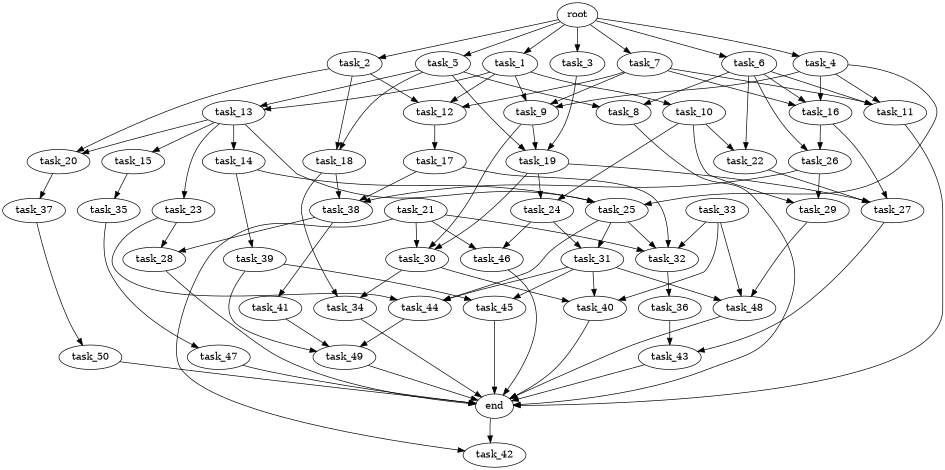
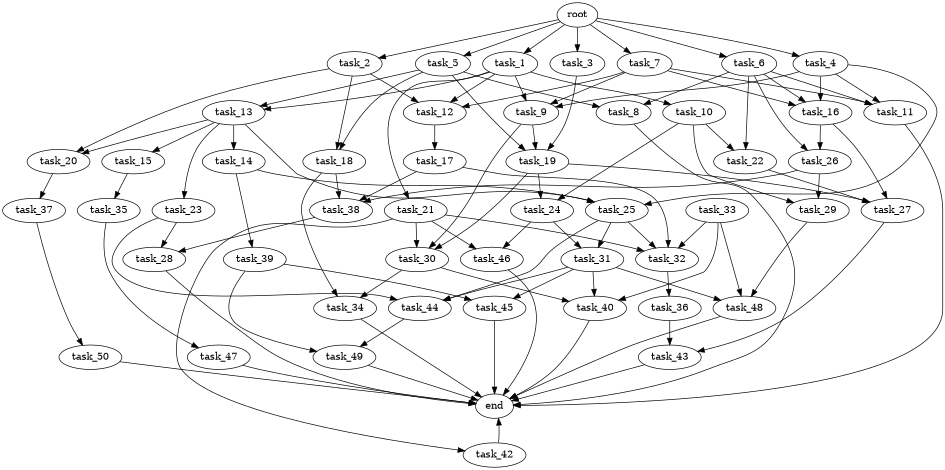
edge "task_1" -> "task_21": added
node "task_41": removed
edge "end" -> "task_42": reversed
